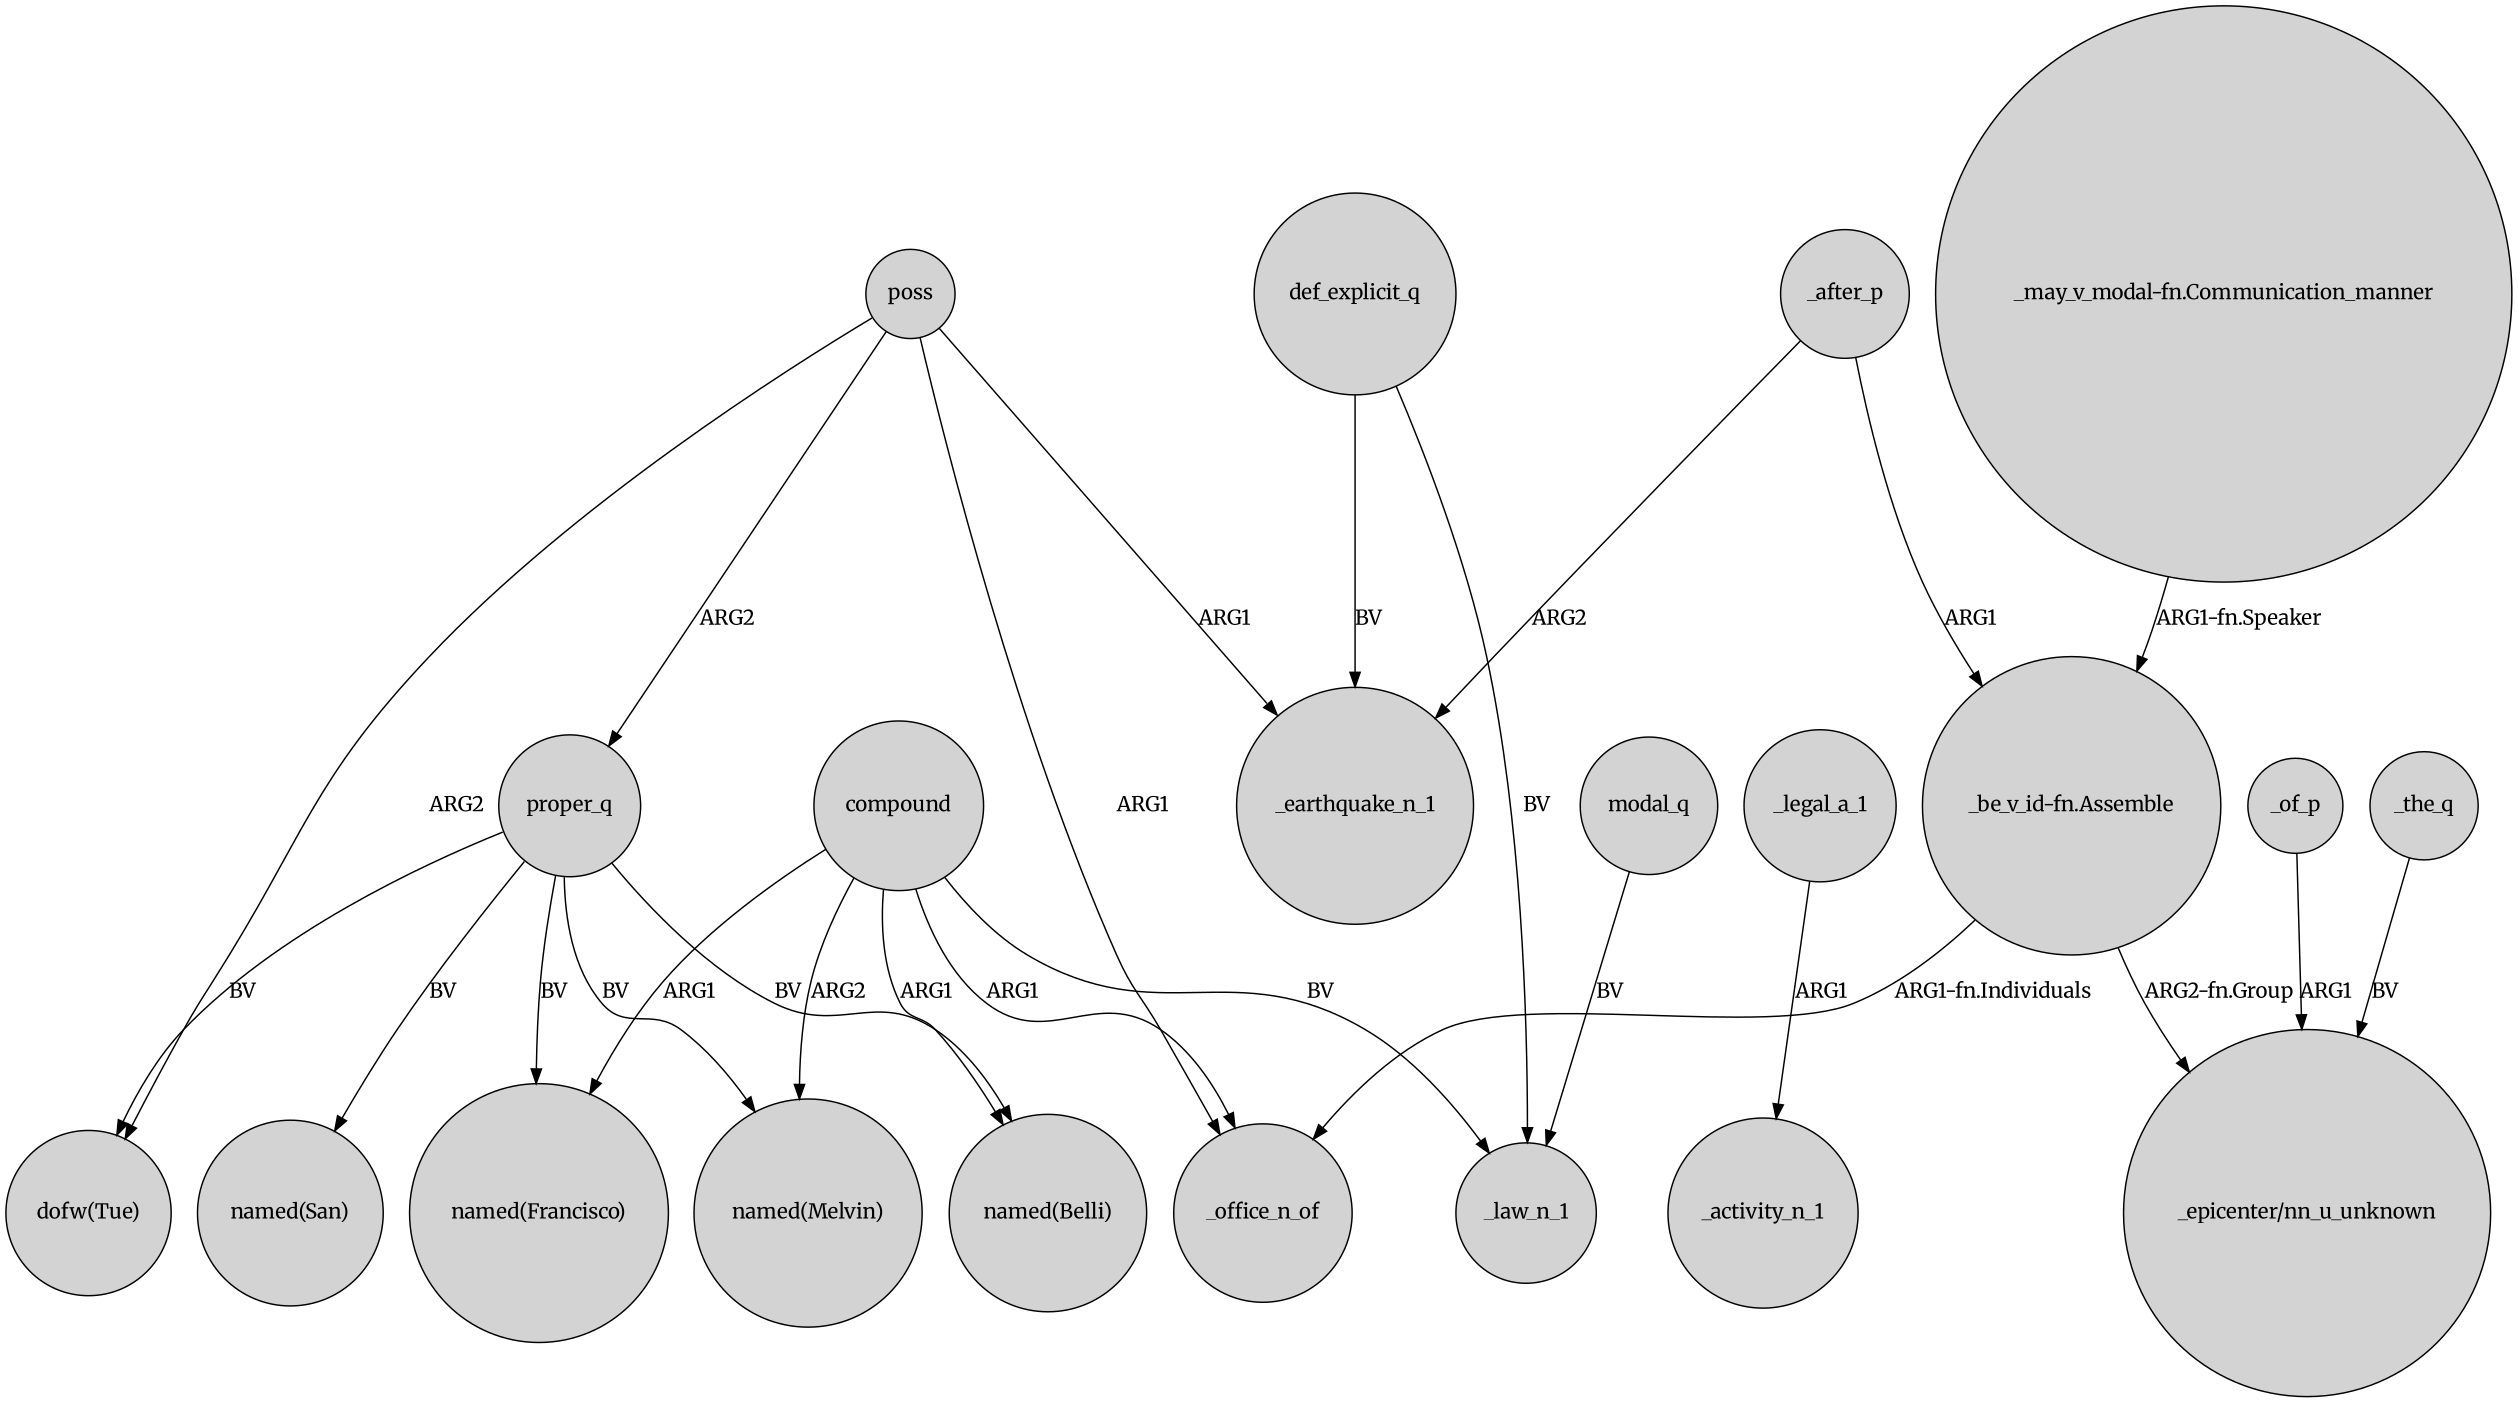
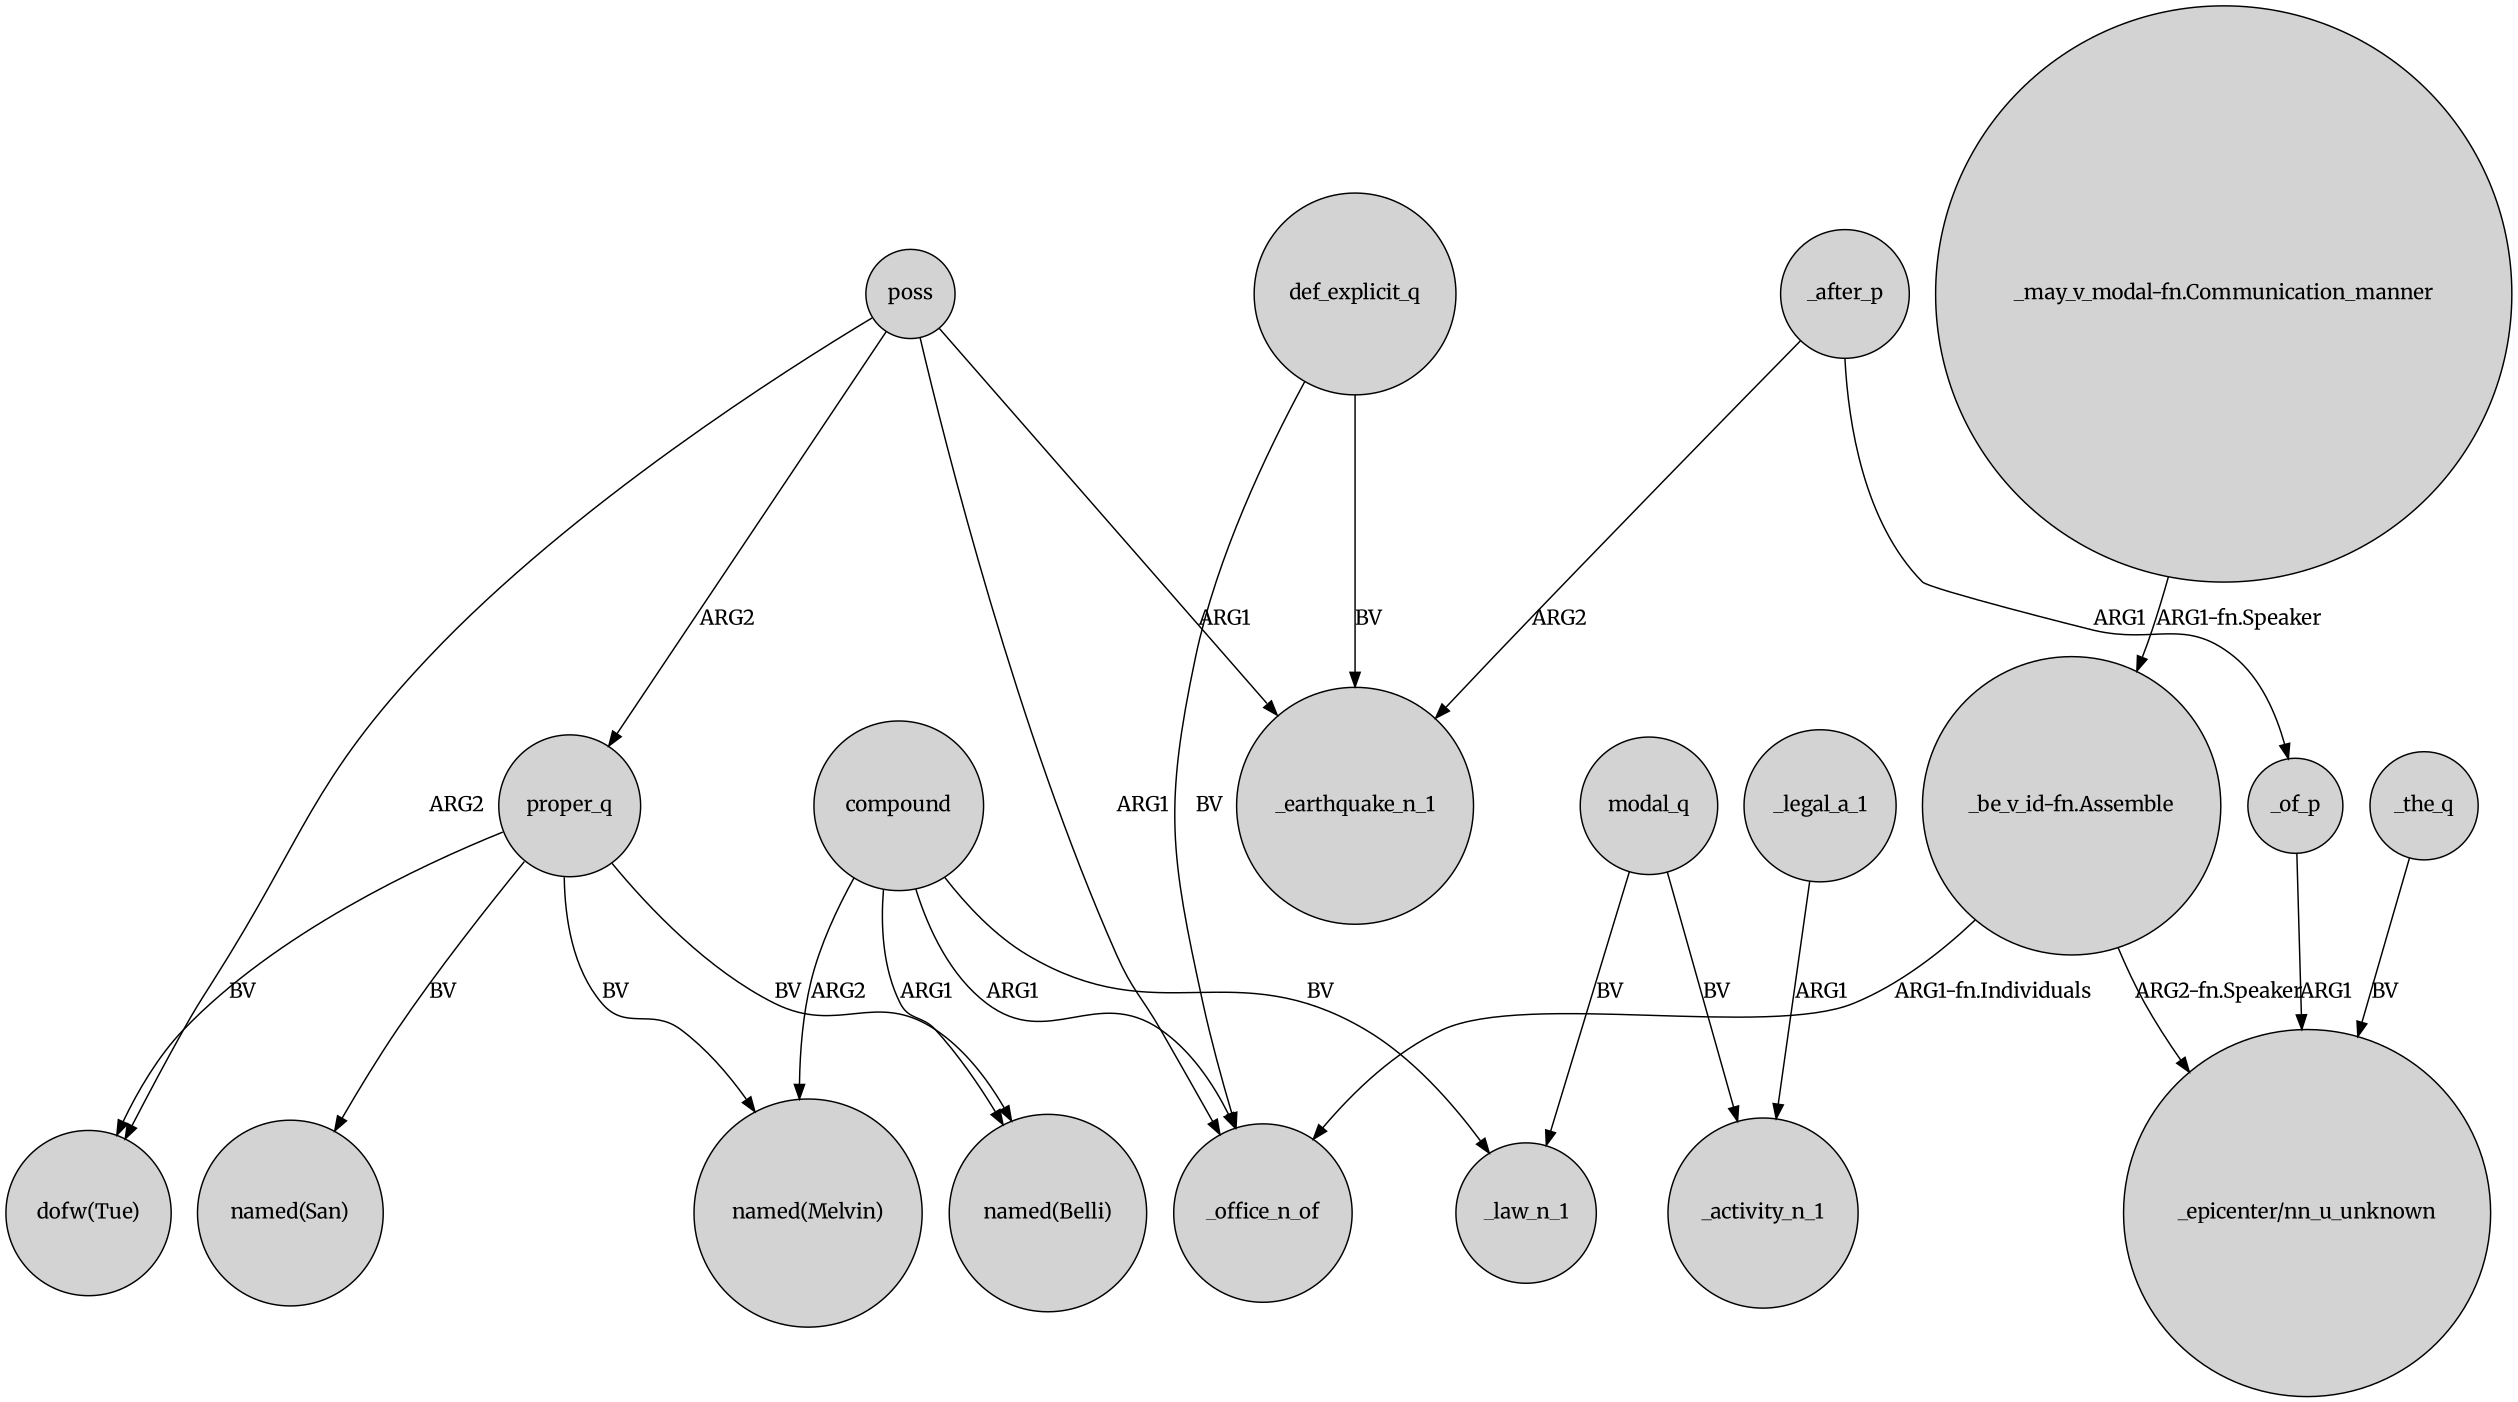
edge "_after_p" -> "_be_v_id-fn.Assemble": now "_after_p" -> "_of_p"
edge "def_explicit_q" -> "_law_n_1": now "def_explicit_q" -> "_office_n_of"
edge "modal_q" -> "_activity_n_1": added, label "BV"
edge "_be_v_id-fn.Assemble" -> "_epicenter/nn_u_unknown": label "ARG2-fn.Group" -> "ARG2-fn.Speaker"
node "named(Francisco)": removed
